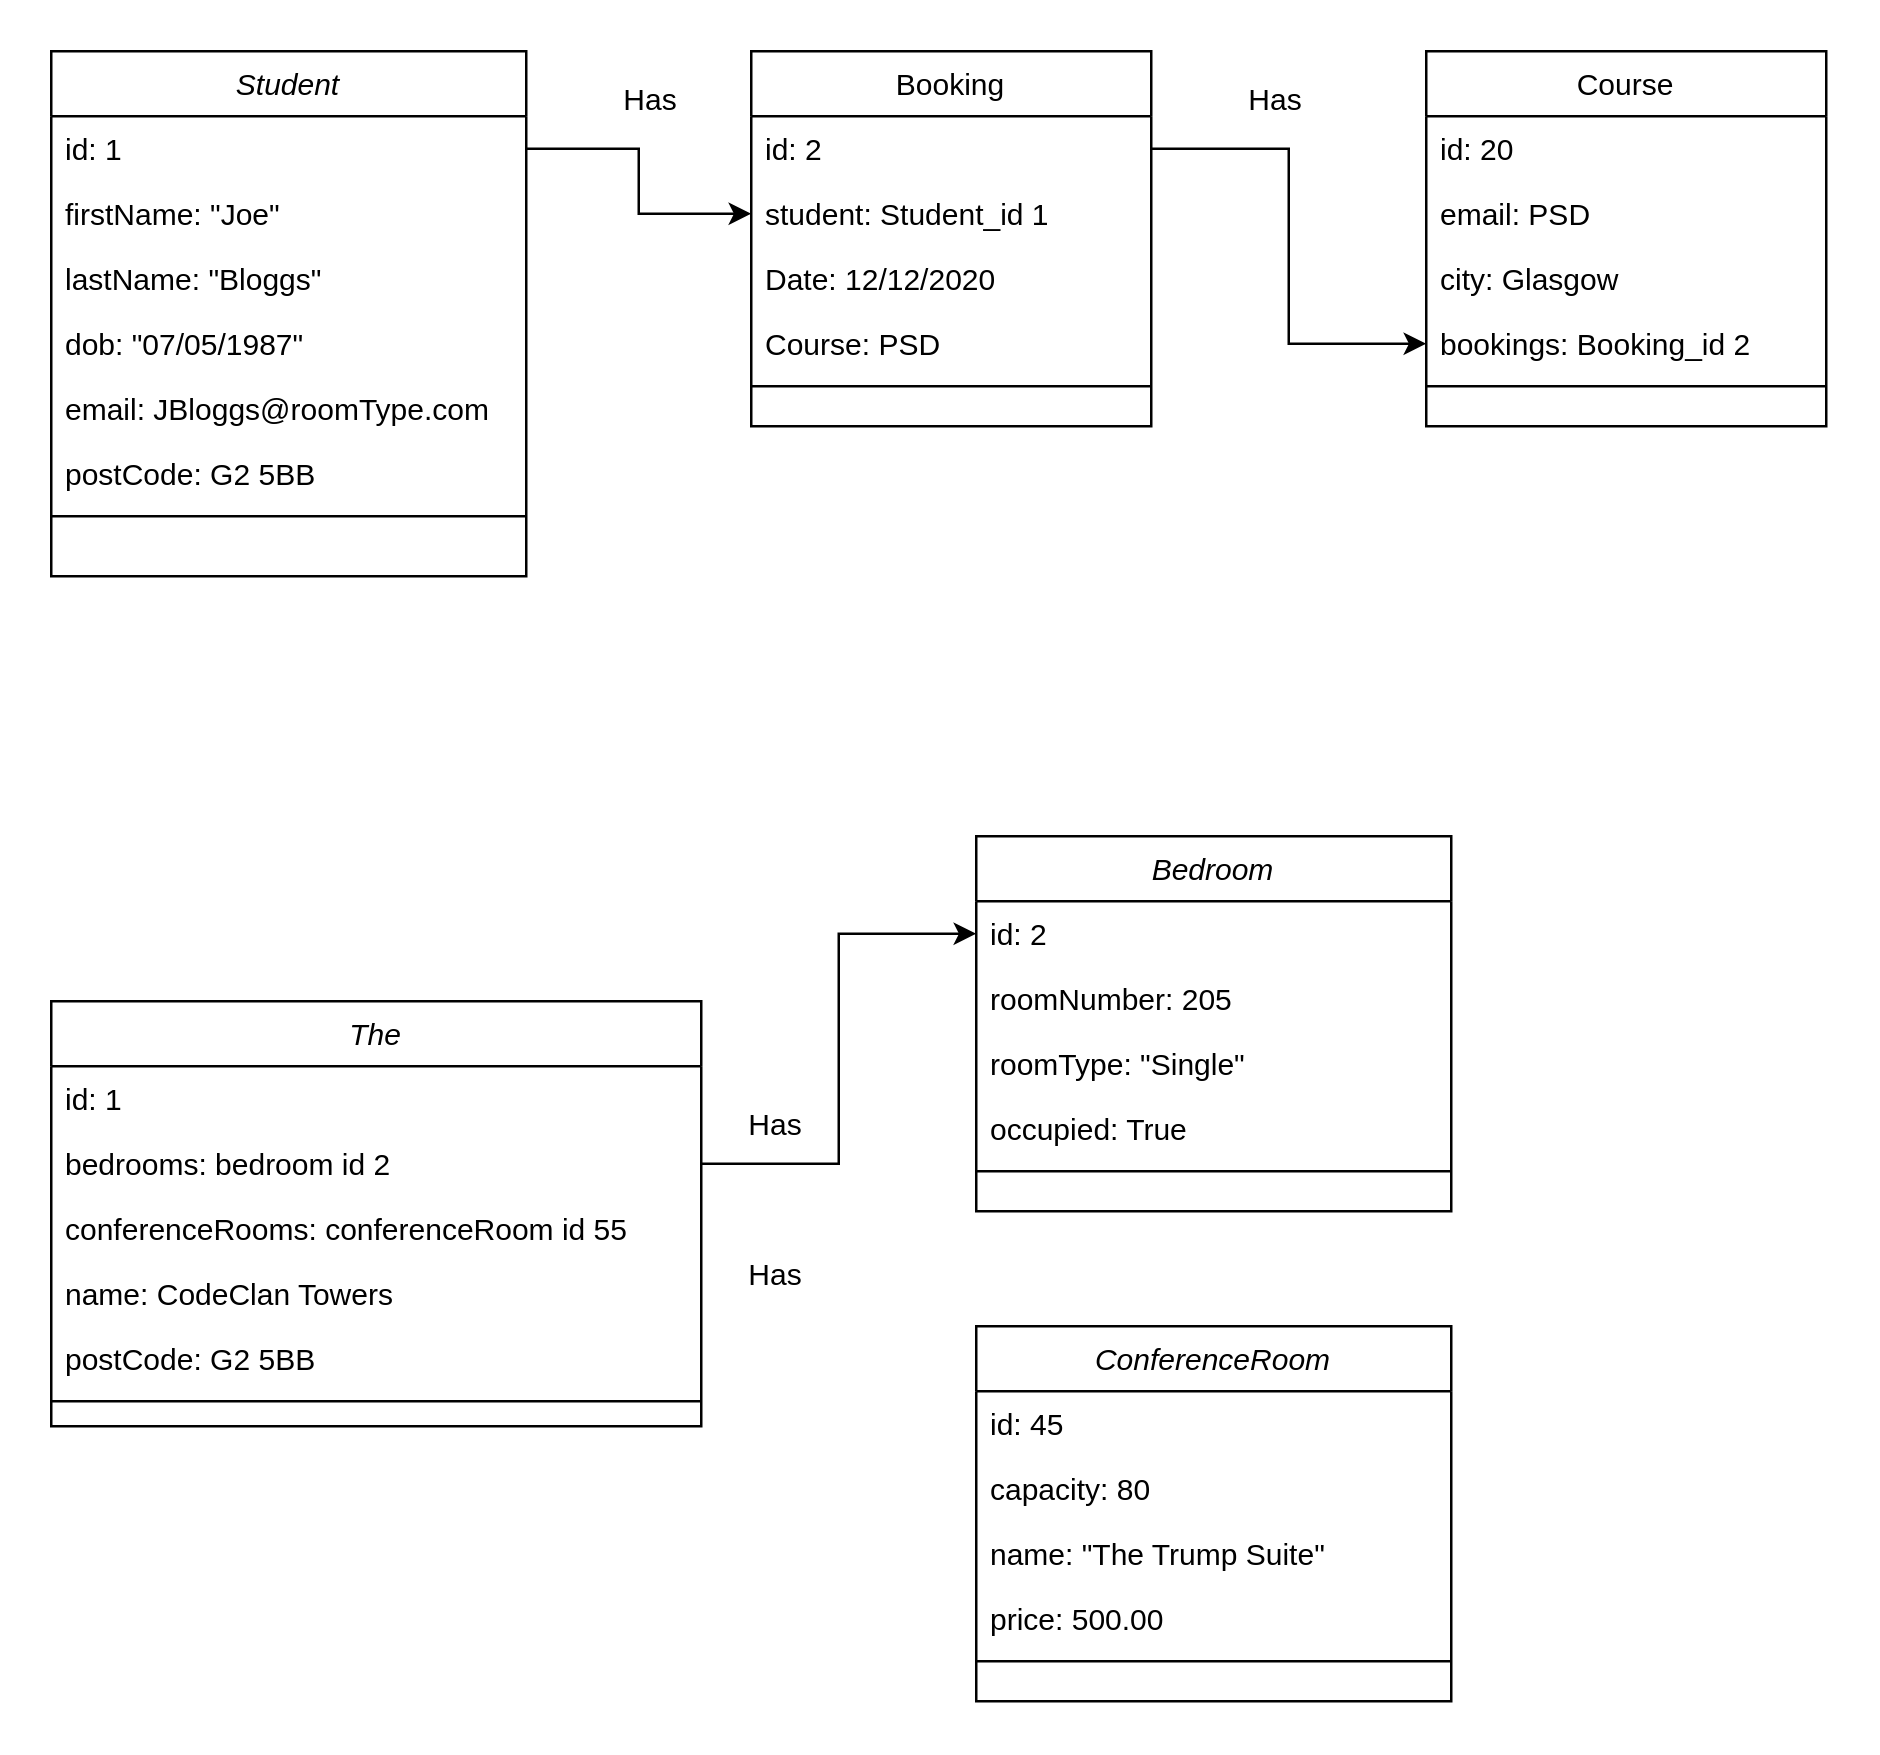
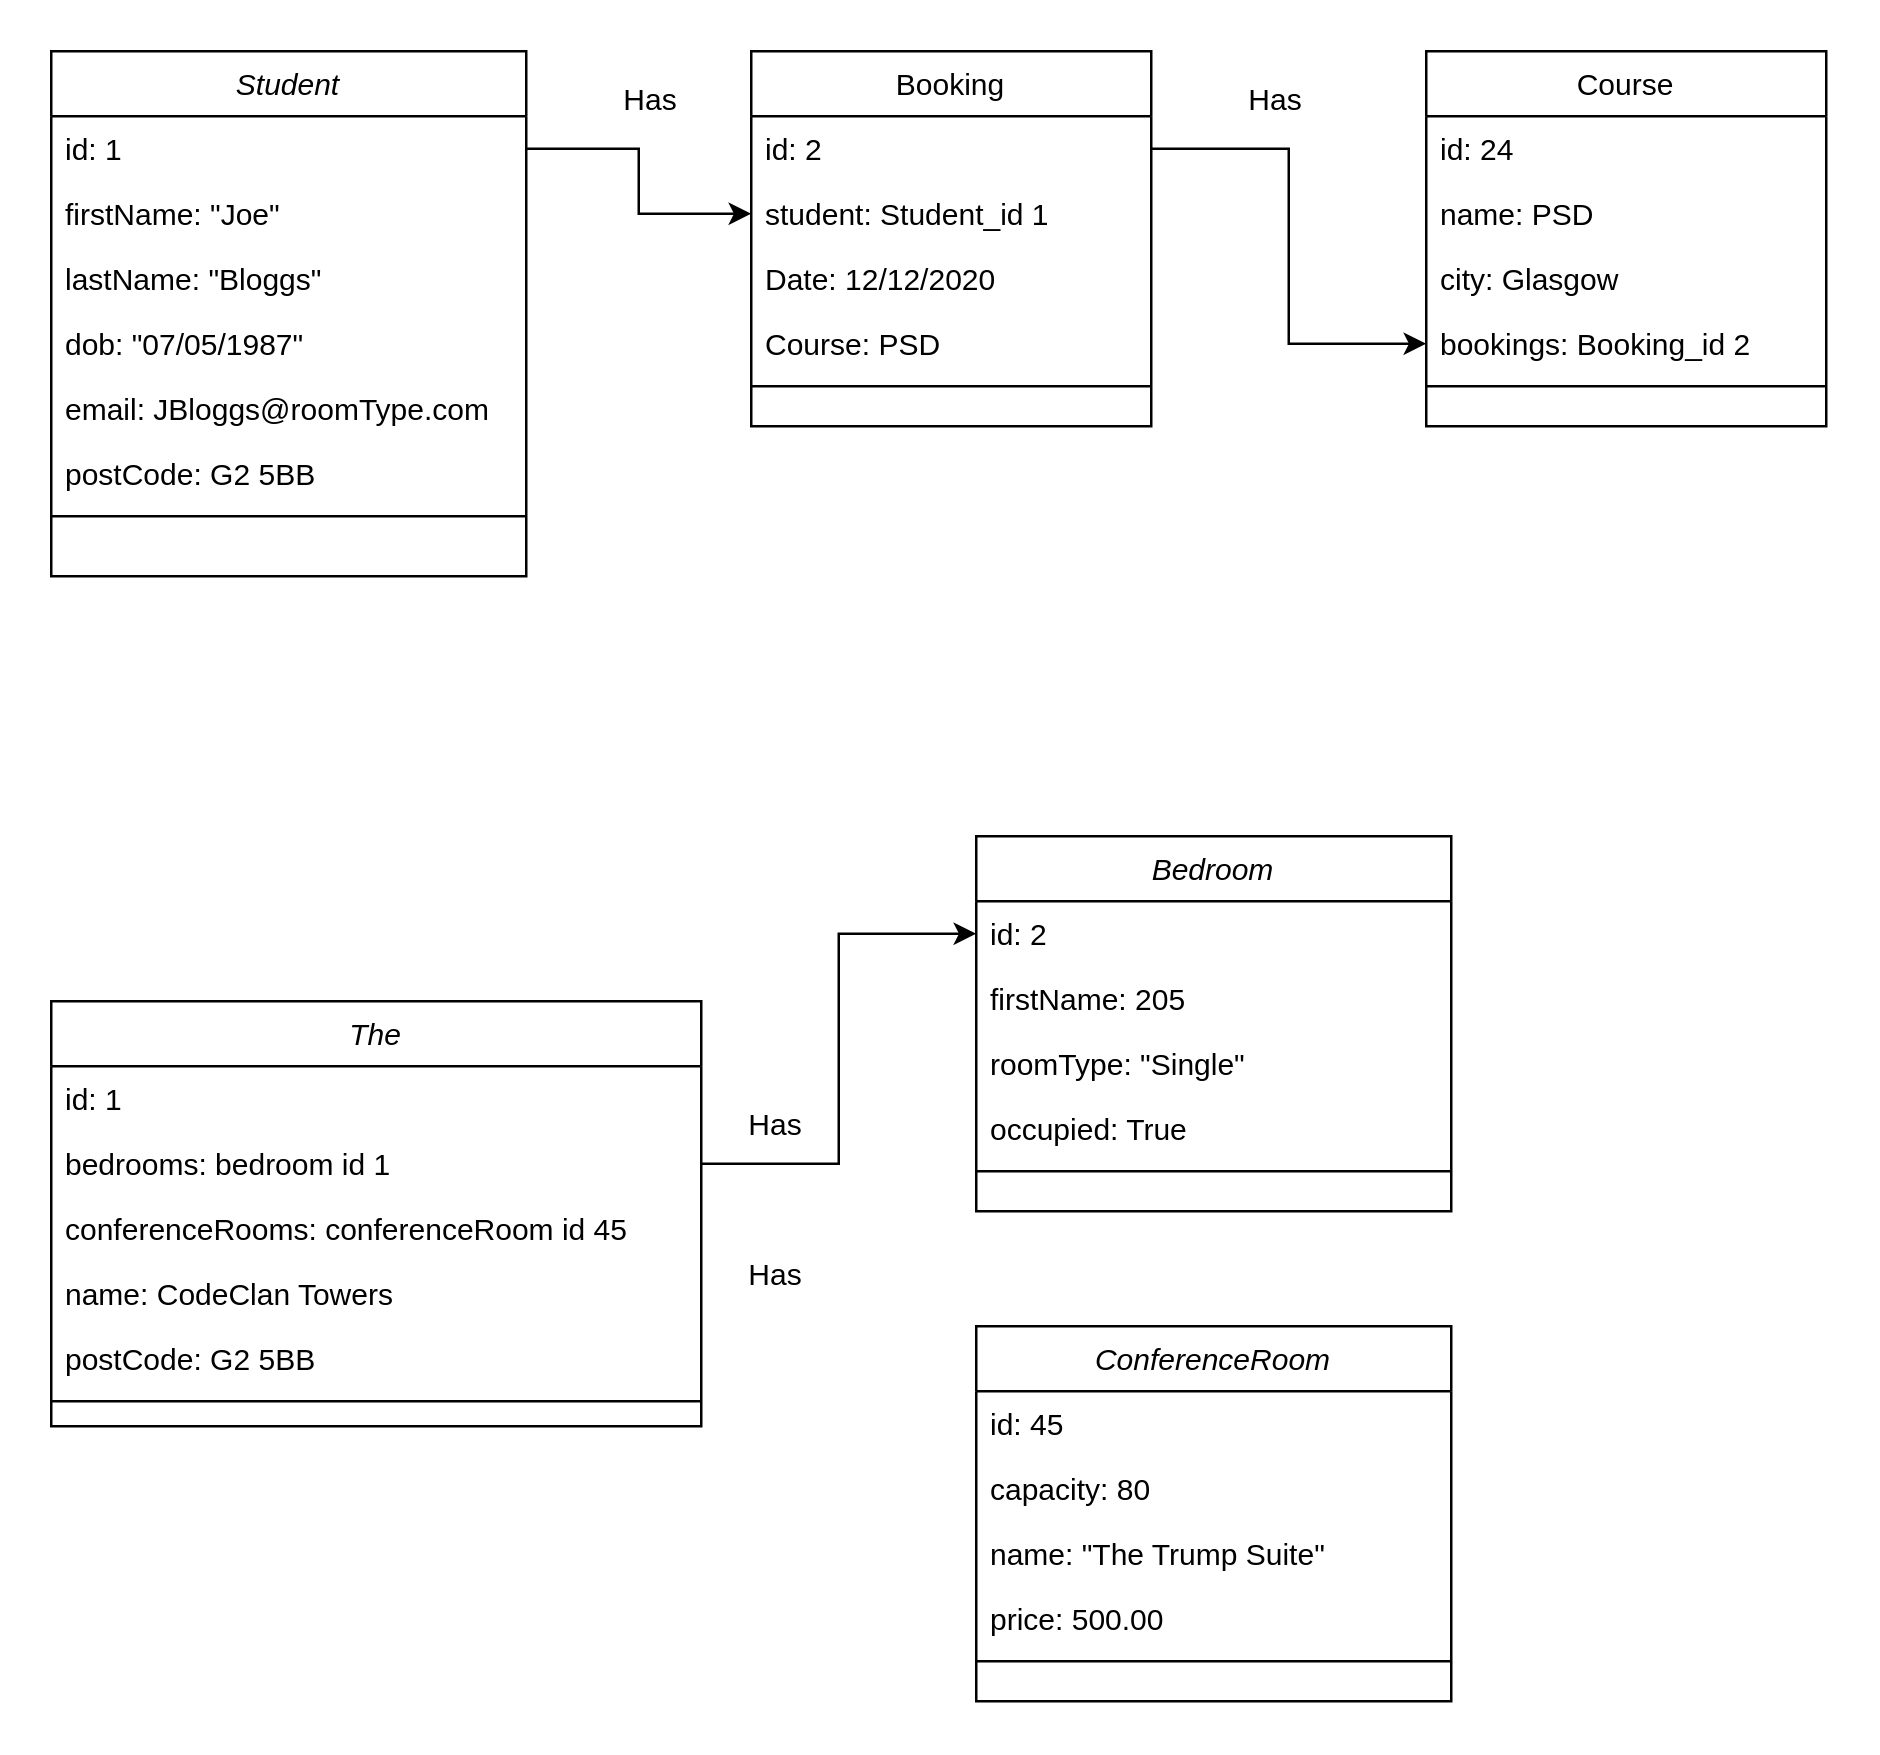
node "id: 20": label "id: 20" -> "id: 24"
node "email: PSD": label "email: PSD" -> "name: PSD"
node "roomNumber: 205": label "roomNumber: 205" -> "firstName: 205"
node "bedrooms: bedroom id 2": label "bedrooms: bedroom id 2" -> "bedrooms: bedroom id 1"
node "conferenceRooms: conferenceRoom id 55": label "conferenceRooms: conferenceRoom id 55" -> "conferenceRooms: conferenceRoom id 45"
